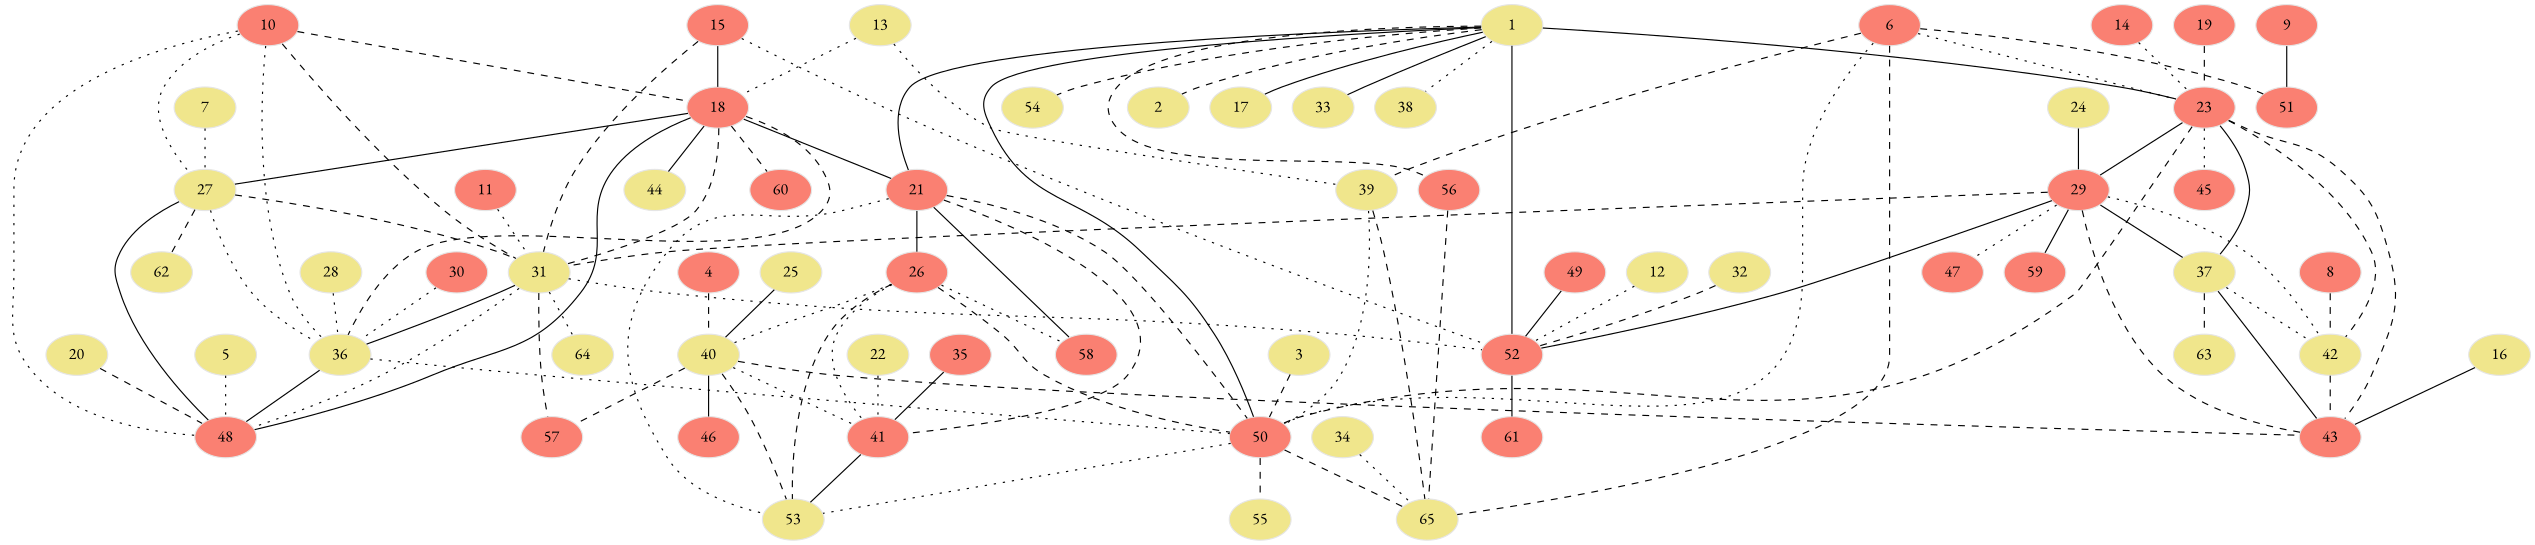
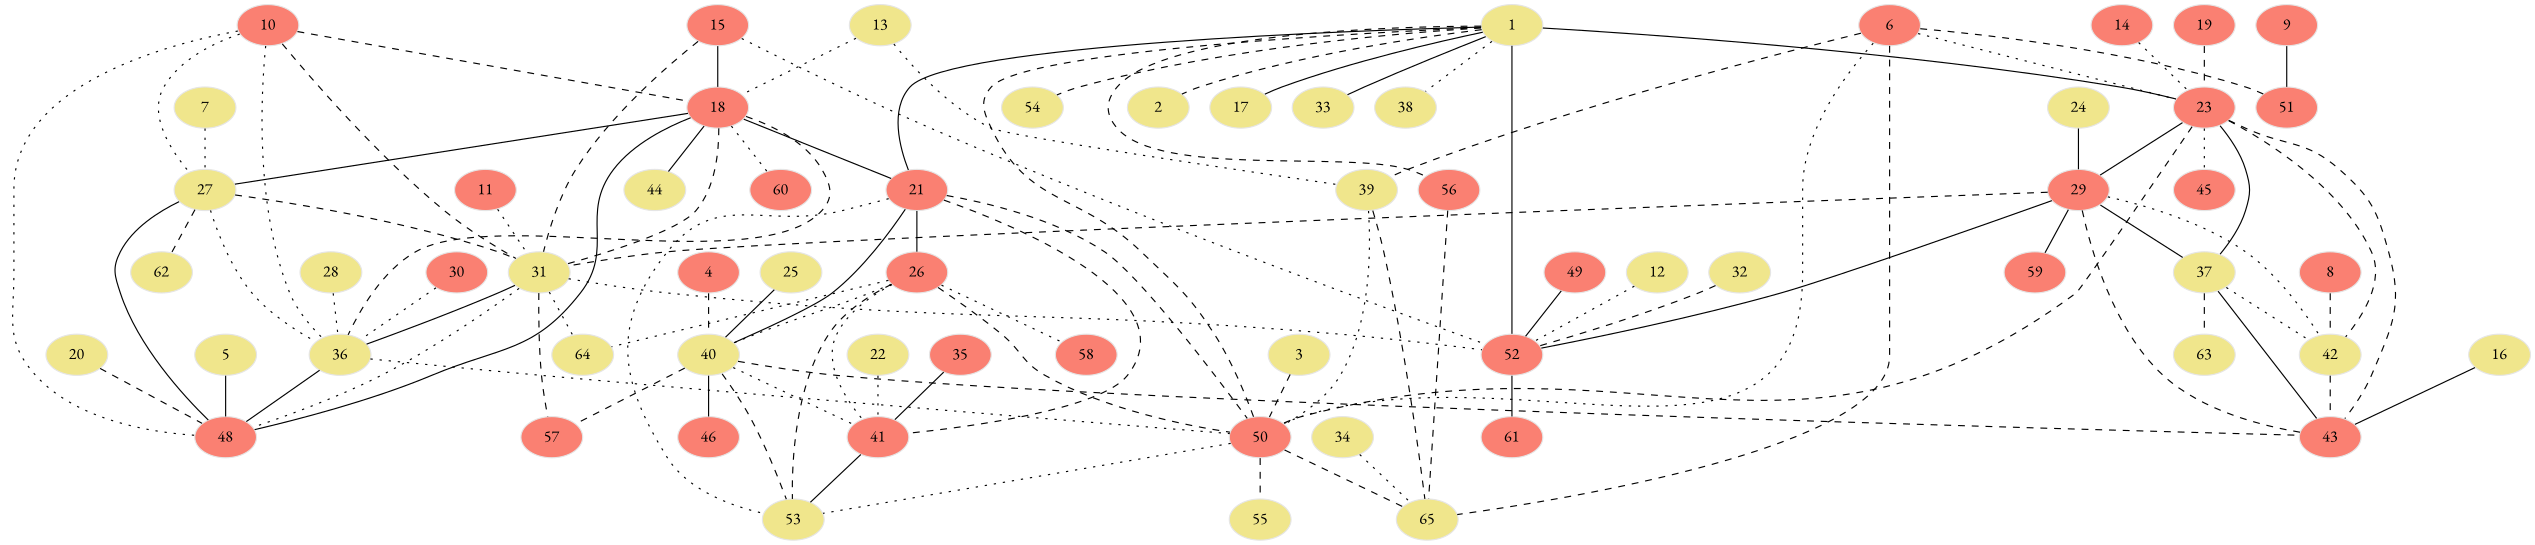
edge "1" -- "50": style solid -> dashed
edge "18" -- "60": style dashed -> dotted
edge "21" -- "58": now "21" -- "40"
node "47": removed
edge "26" -- "64": added
edge "5" -- "48": style dotted -> solid
